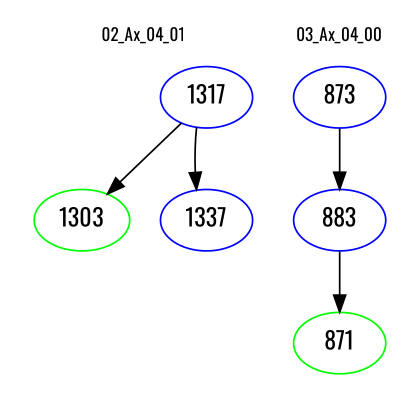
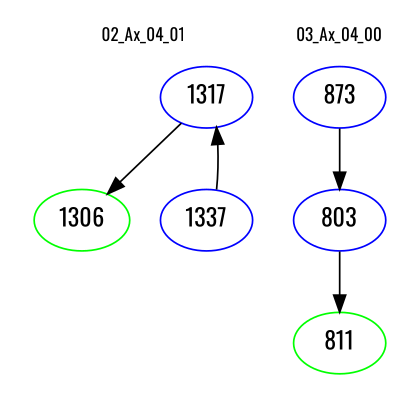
edge "1317" -> "1337": reversed
node "1303": label "1303" -> "1306"
node "883": label "883" -> "803"
node "871": label "871" -> "811"
